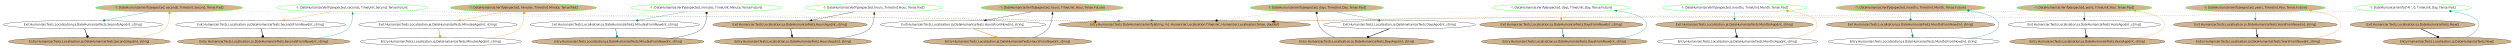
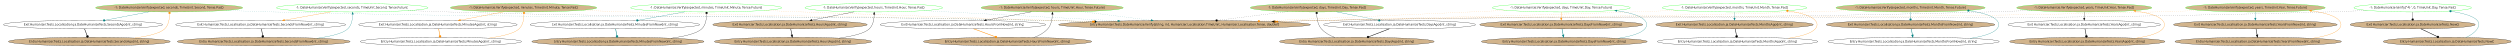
edge "-1: DateHumanize.Verify(''今'', 0, TimeUnit.Day, Tense.Past)" -> "Exit Humanizer.Tests.Localisation.ja.DateHumanizeTests.Now()": added
